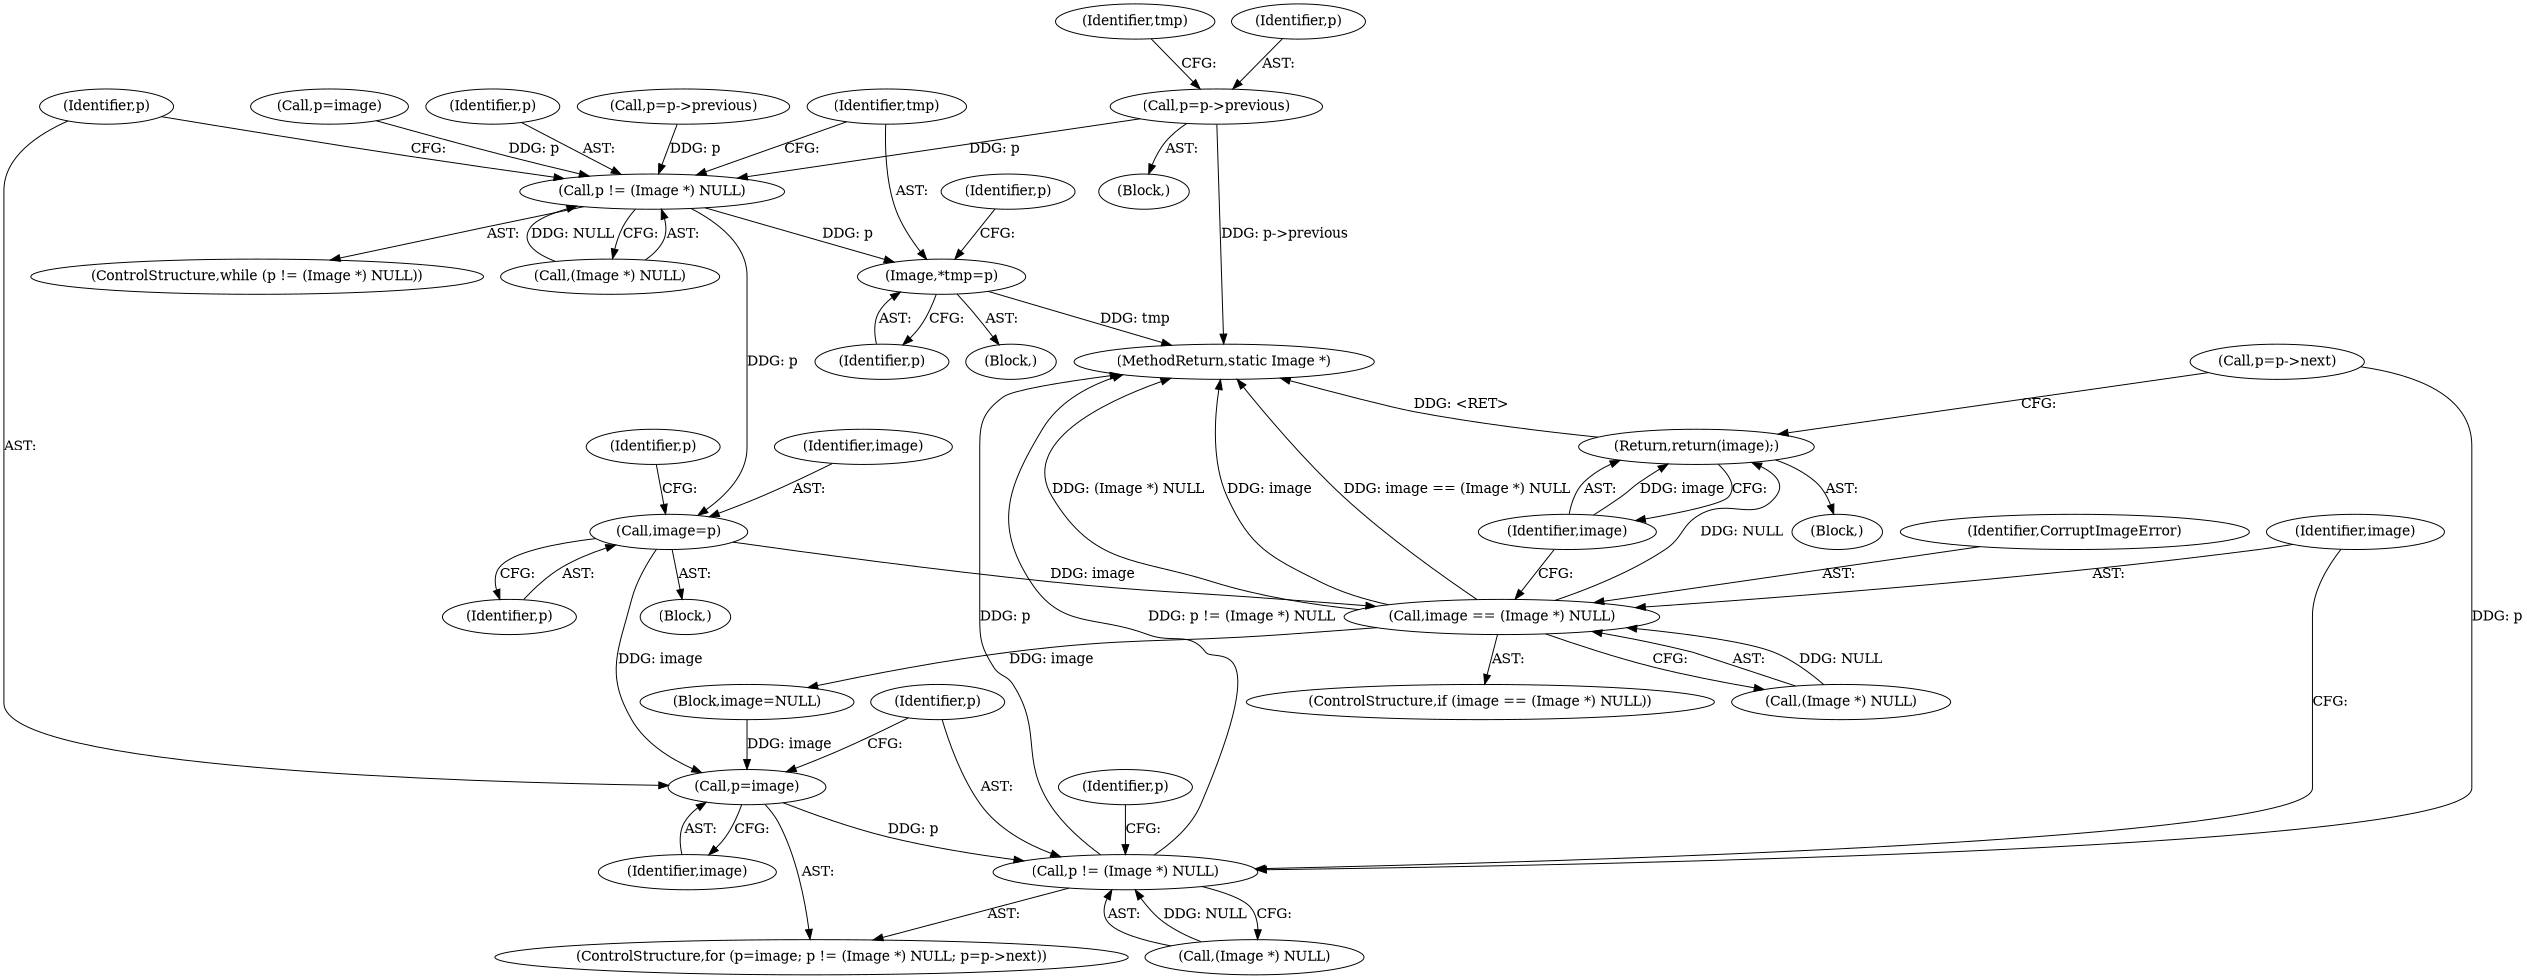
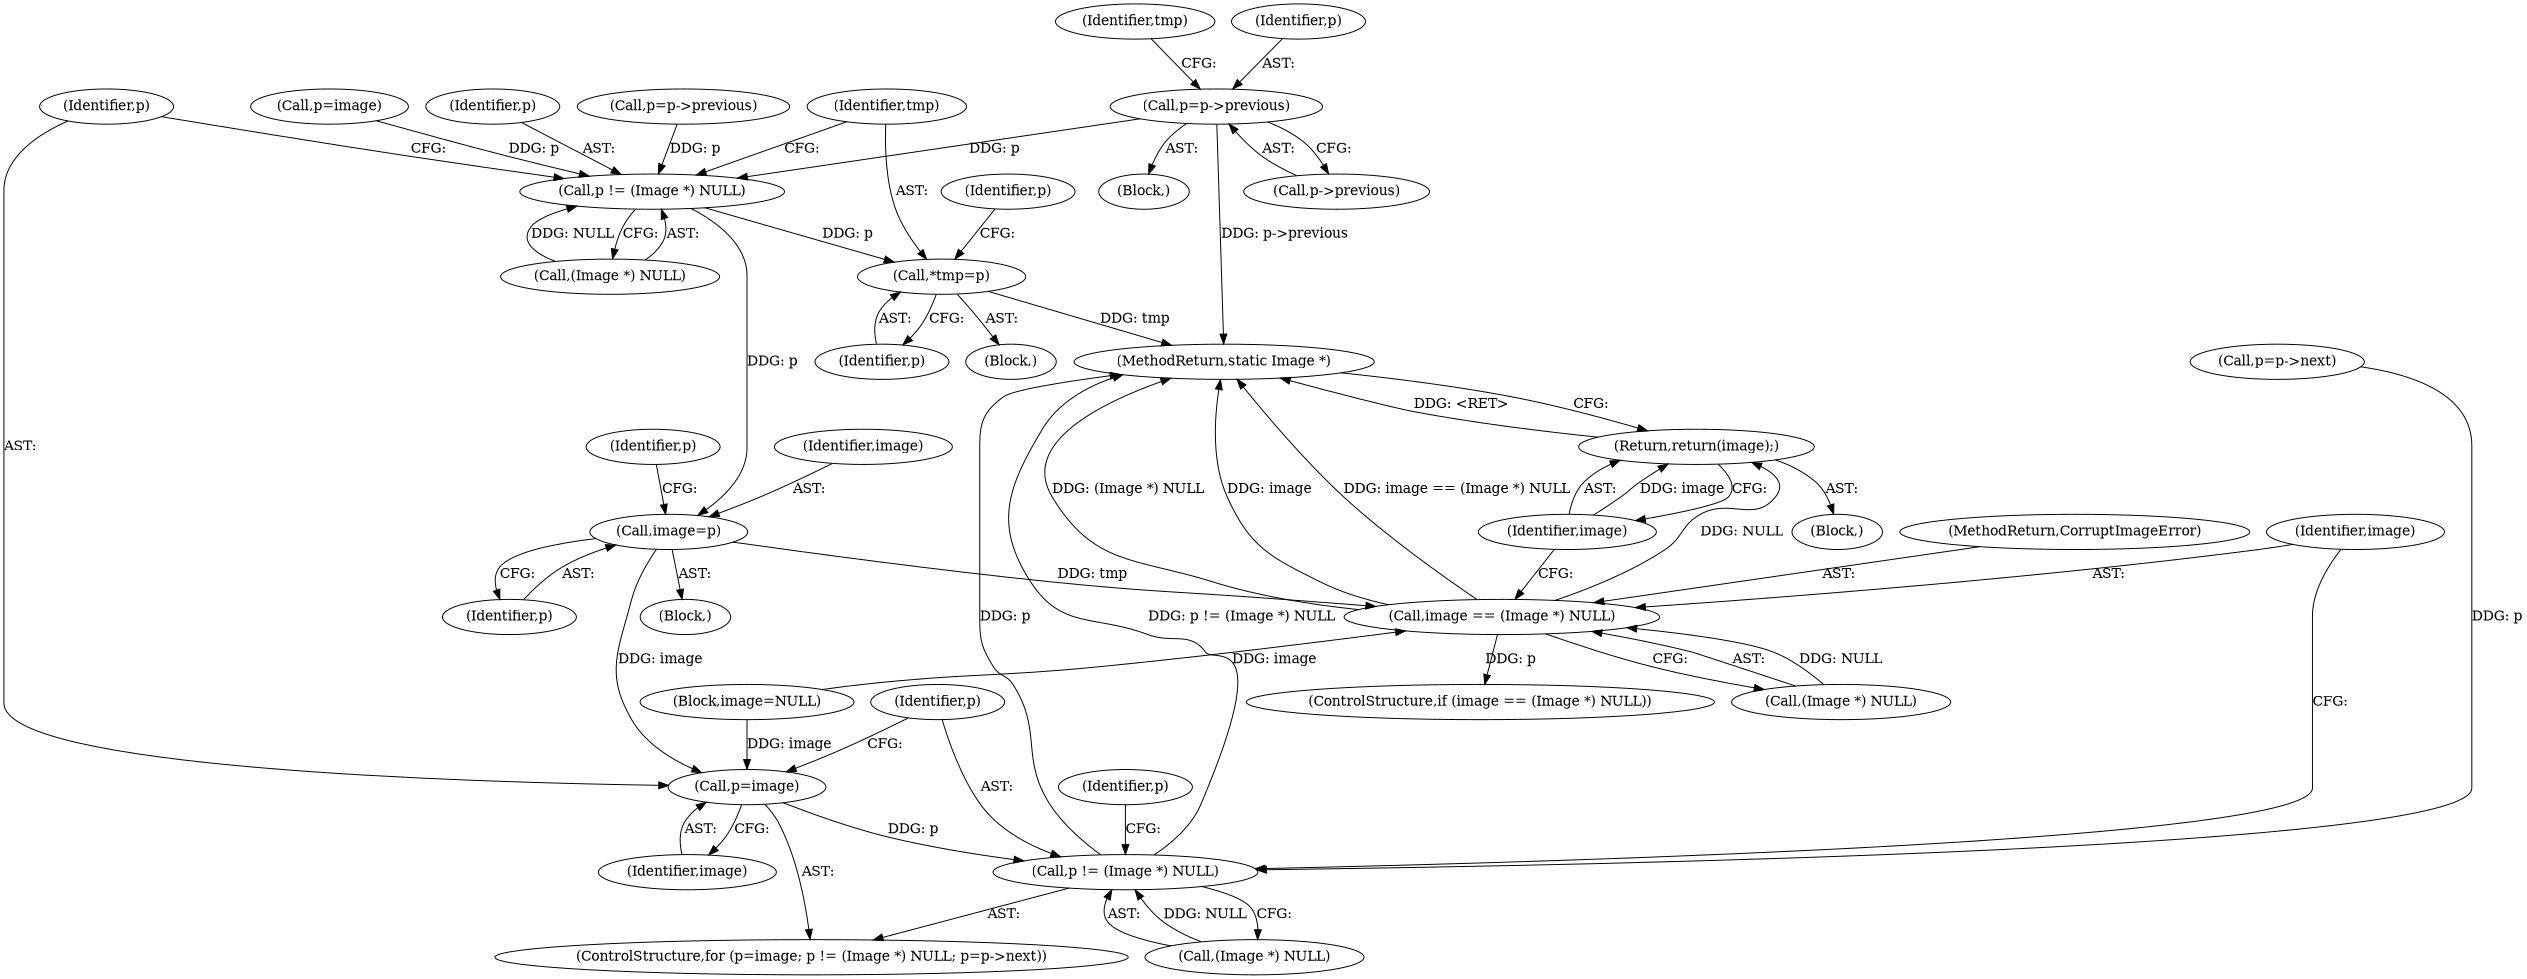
node "(Call,p->previous)": added
node "(ControlStructure,while (p != (Image *) NULL))": removed
node "(Image,*tmp=p)": label "(Image,*tmp=p)" -> "(Call,*tmp=p)"
edge "(Call,p=p->next)" -> "(Return,return(image);)": now "(MethodReturn,static Image *)" -> "(Return,return(image);)"
node "(Identifier,CorruptImageError)": label "(Identifier,CorruptImageError)" -> "(MethodReturn,CorruptImageError)"
edge "(Call,image=p)" -> "(Call,image == (Image *) NULL)": label "DDG: image" -> "DDG: tmp"
edge "(Call,image == (Image *) NULL)" -> "(Block,image=NULL)": reversed
edge "(Call,image == (Image *) NULL)" -> "(ControlStructure,if (image == (Image *) NULL))": label "AST: " -> "DDG: p"
